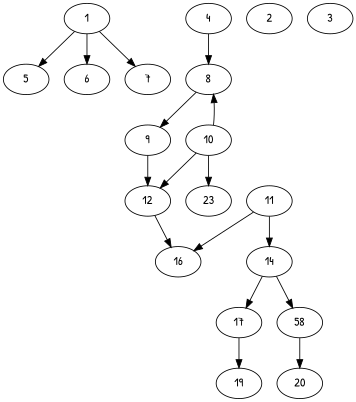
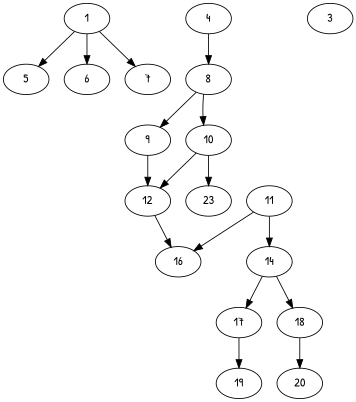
node "2": removed
edge "10" -> "8": reversed
node "58": label "58" -> "18"
